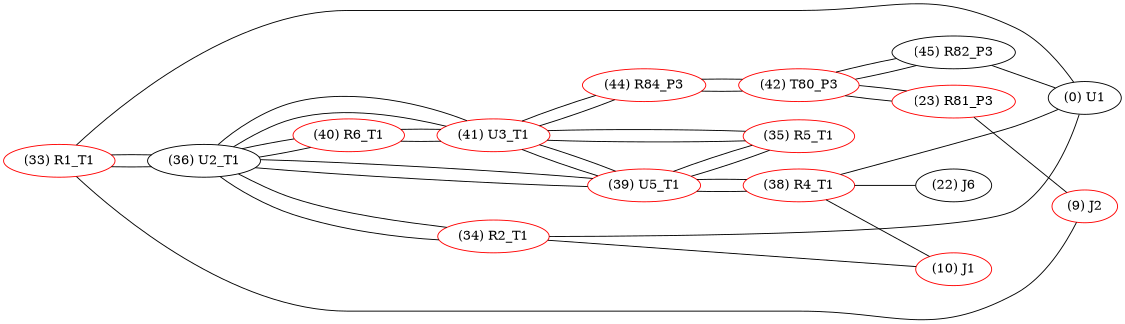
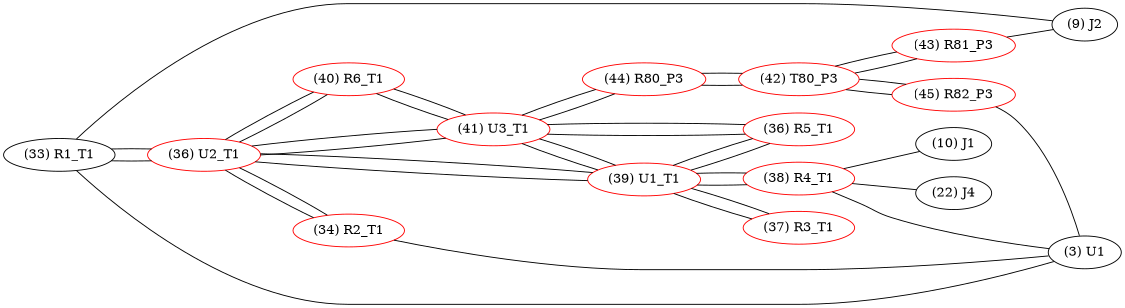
node "(45) R82_P3": color black -> red
node "(44) R84_P3": label "(44) R84_P3" -> "(44) R80_P3"
node "(0) U1": label "(0) U1" -> "(3) U1"
node "(23) R81_P3": label "(23) R81_P3" -> "(43) R81_P3"
node "(35) R5_T1": label "(35) R5_T1" -> "(36) R5_T1"
node "(33) R1_T1": color red -> black
node "(36) U2_T1": color black -> red
node "(39) U5_T1": label "(39) U5_T1" -> "(39) U1_T1"
node "(22) J6": label "(22) J6" -> "(22) J4"
node "(9) J2": color red -> black
node "(37) R3_T1": added
edge "(34) R2_T1" -- "(10) J1": removed
node "(10) J1": color red -> black
